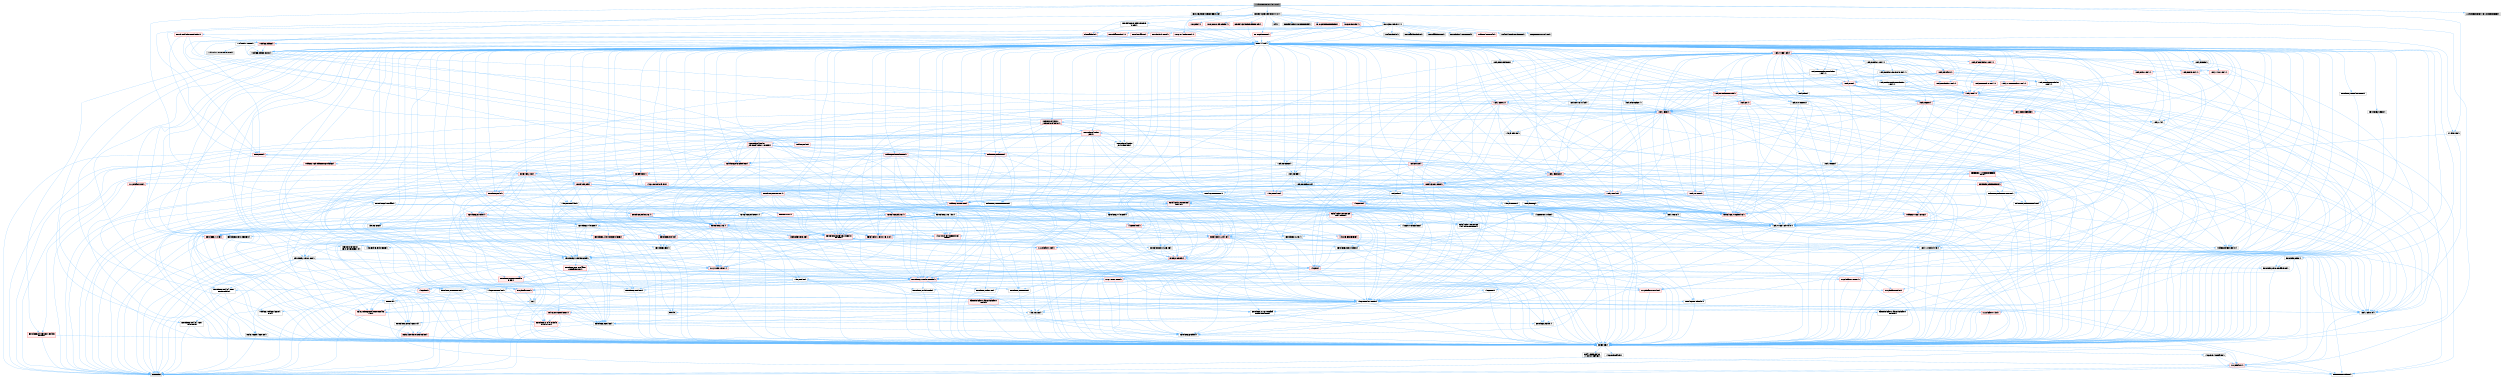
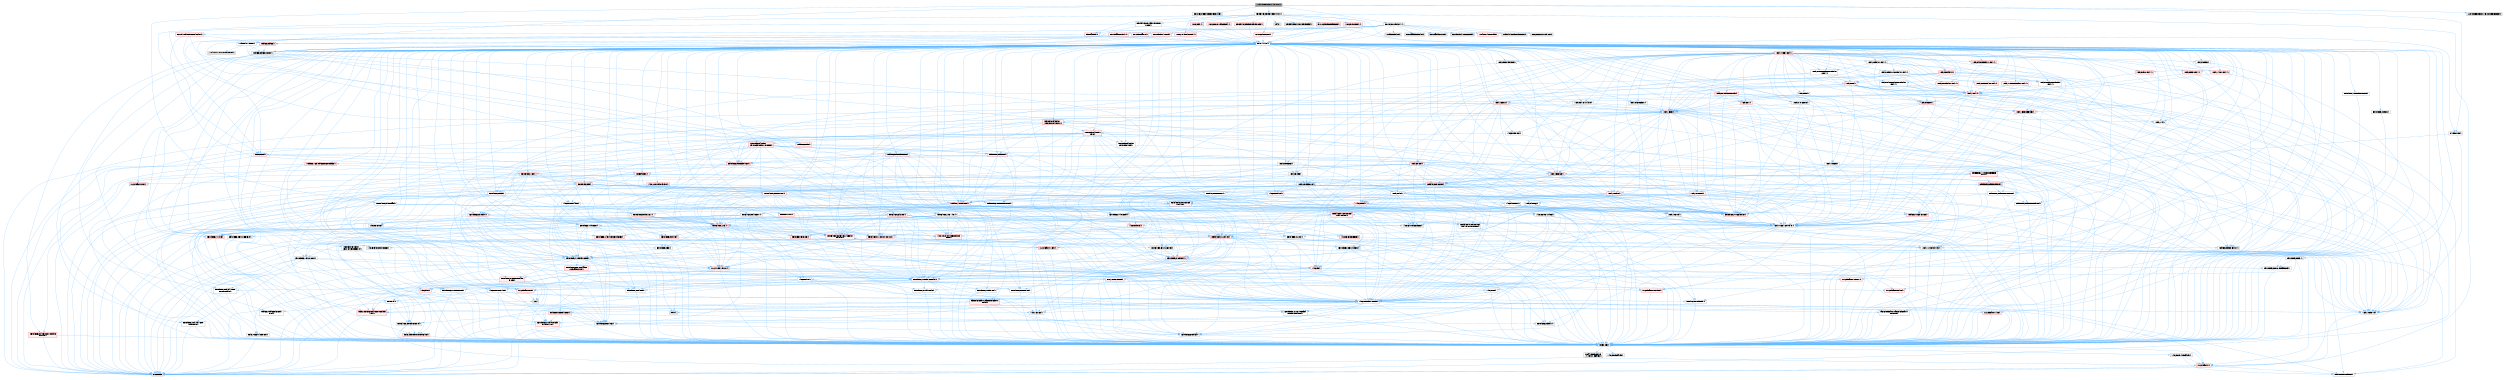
node "Bytes/TypeHash.h": label "Bytes/TypeHash.h" -> "Templates/TypeHash.h"
